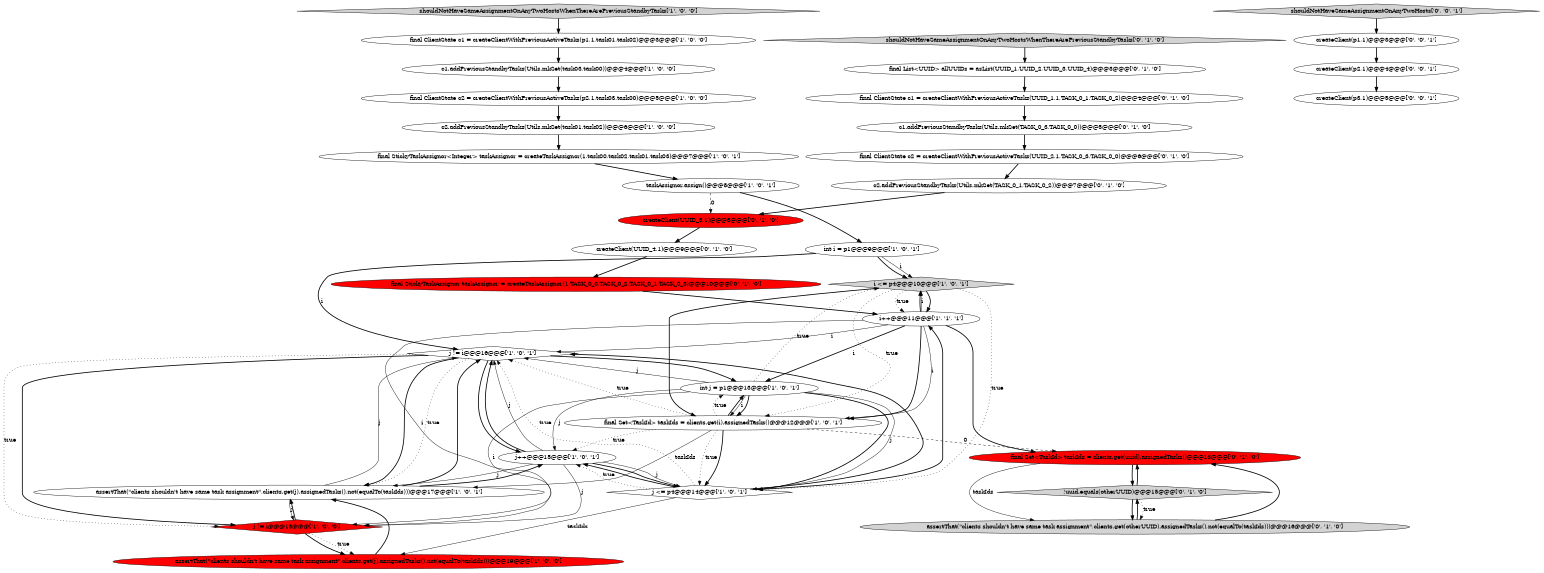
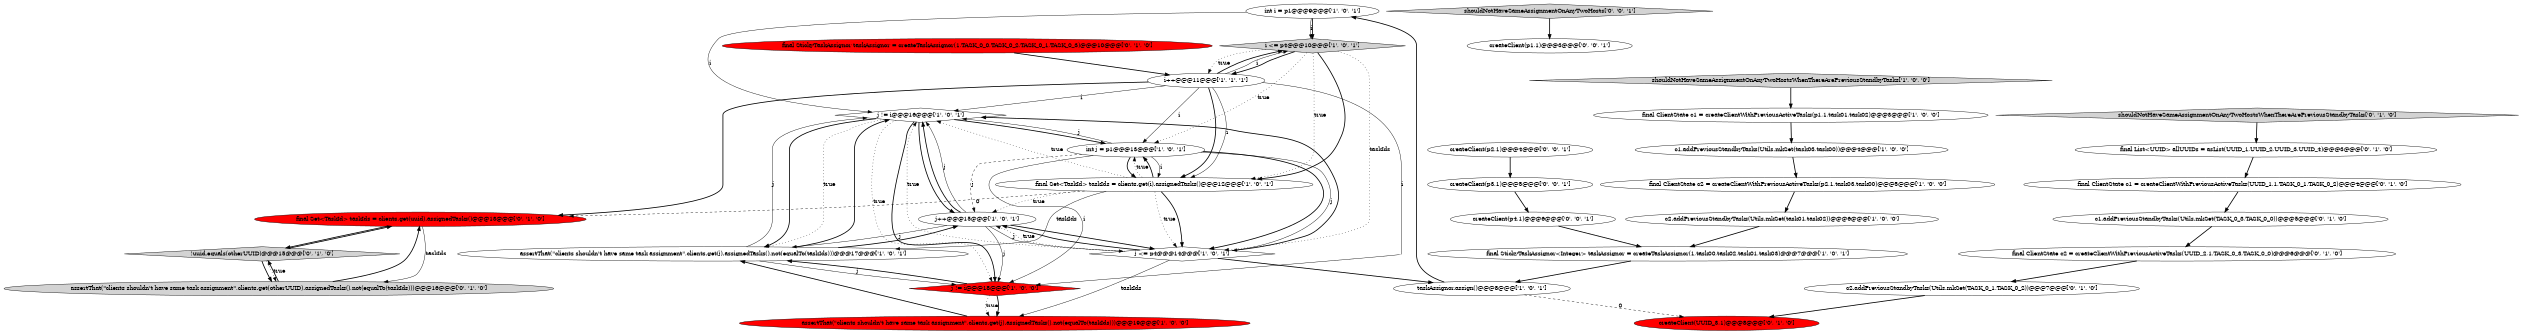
edge "createClient(p1,1)@@@3@@@['0', '0', '1']" -> "createClient(p2,1)@@@4@@@['0', '0', '1']": removed
node "createClient(p4,1)@@@6@@@['0', '0', '1']": added
node "createClient(UUID_4,1)@@@9@@@['0', '1', '0']": removed
edge "int i = p1@@@9@@@['1', '0', '1']" -> "j != i@@@16@@@['1', '0', '1']": style bold -> solid
edge "int j = p1@@@13@@@['1', '0', '1']" -> "i <= p4@@@10@@@['1', '0', '1']": reversed
edge "i++@@@11@@@['1', '1', '1']" -> "int j = p1@@@13@@@['1', '0', '1']": style bold -> solid
edge "i <= p4@@@10@@@['1', '0', '1']" -> "j <= p4@@@14@@@['1', '0', '1']": label "true" -> "taskIds"
edge "int j = p1@@@13@@@['1', '0', '1']" -> "j++@@@15@@@['1', '0', '1']": style solid -> dashed
edge "j <= p4@@@14@@@['1', '0', '1']" -> "i++@@@11@@@['1', '1', '1']": now "j <= p4@@@14@@@['1', '0', '1']" -> "taskAssignor.assign()@@@8@@@['1', '0', '1']"
